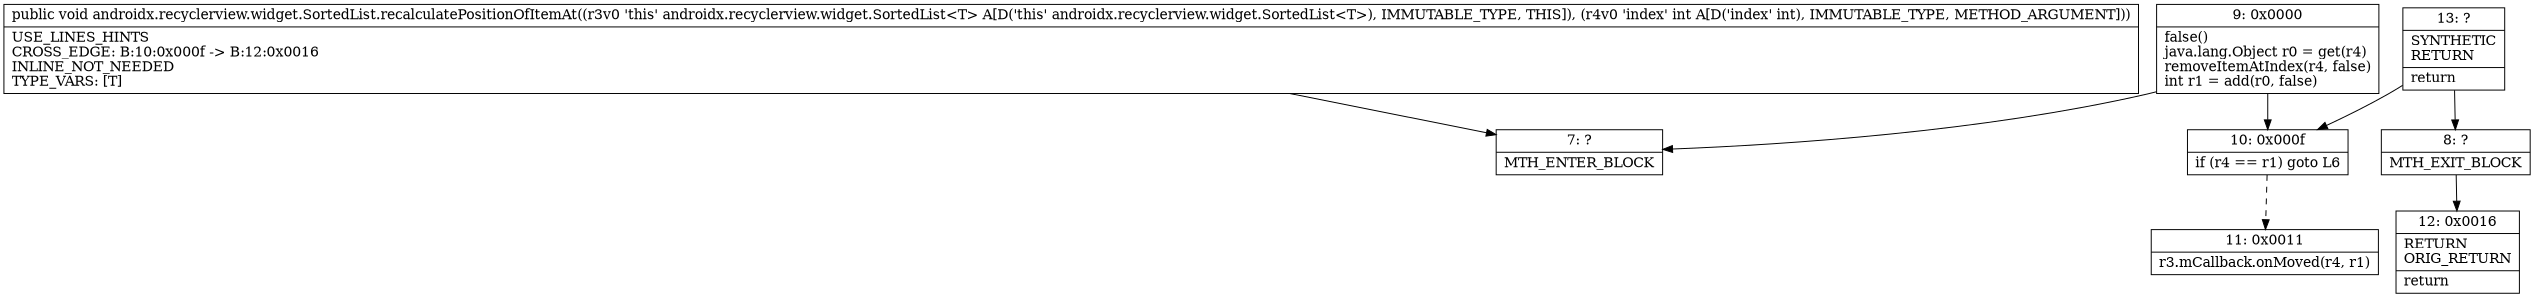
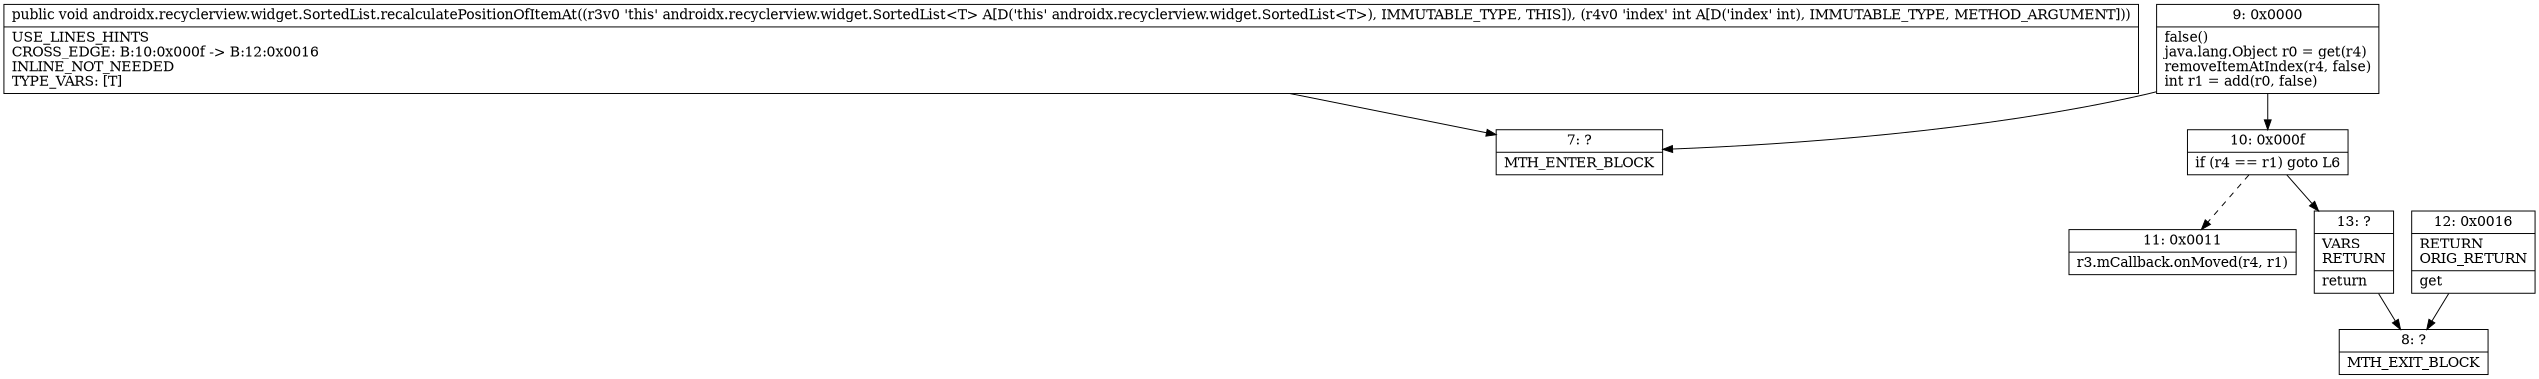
node "13: ?": text "SYNTHETIC" -> "VARS"
edge "13: ?" -> "10: 0x000f": reversed
edge "8: ?" -> "12: 0x0016": reversed
node "12: 0x0016": text "return" -> "get"
